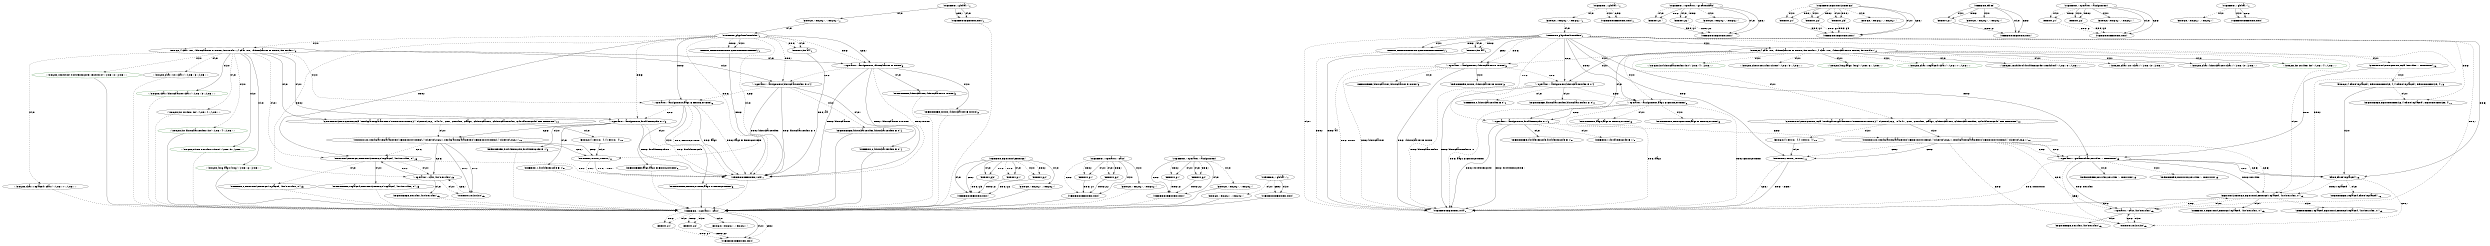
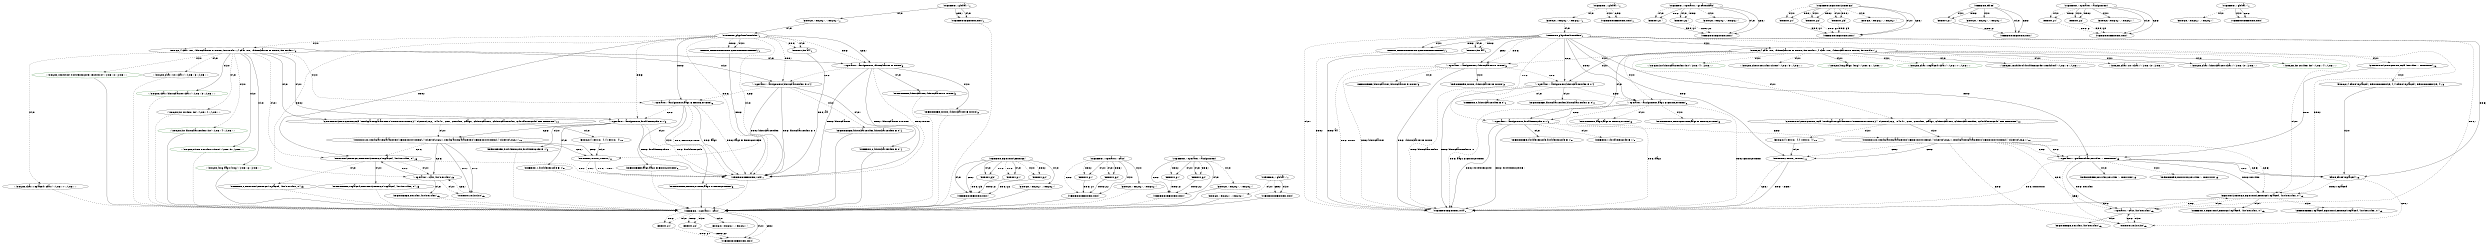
node "(IDENTIFIER,RETURN_FALSE,{ efree(replaced); RETURN_FALSE; })": removed
node "(IDENTIFIER,replaced,efree(replaced))": removed
